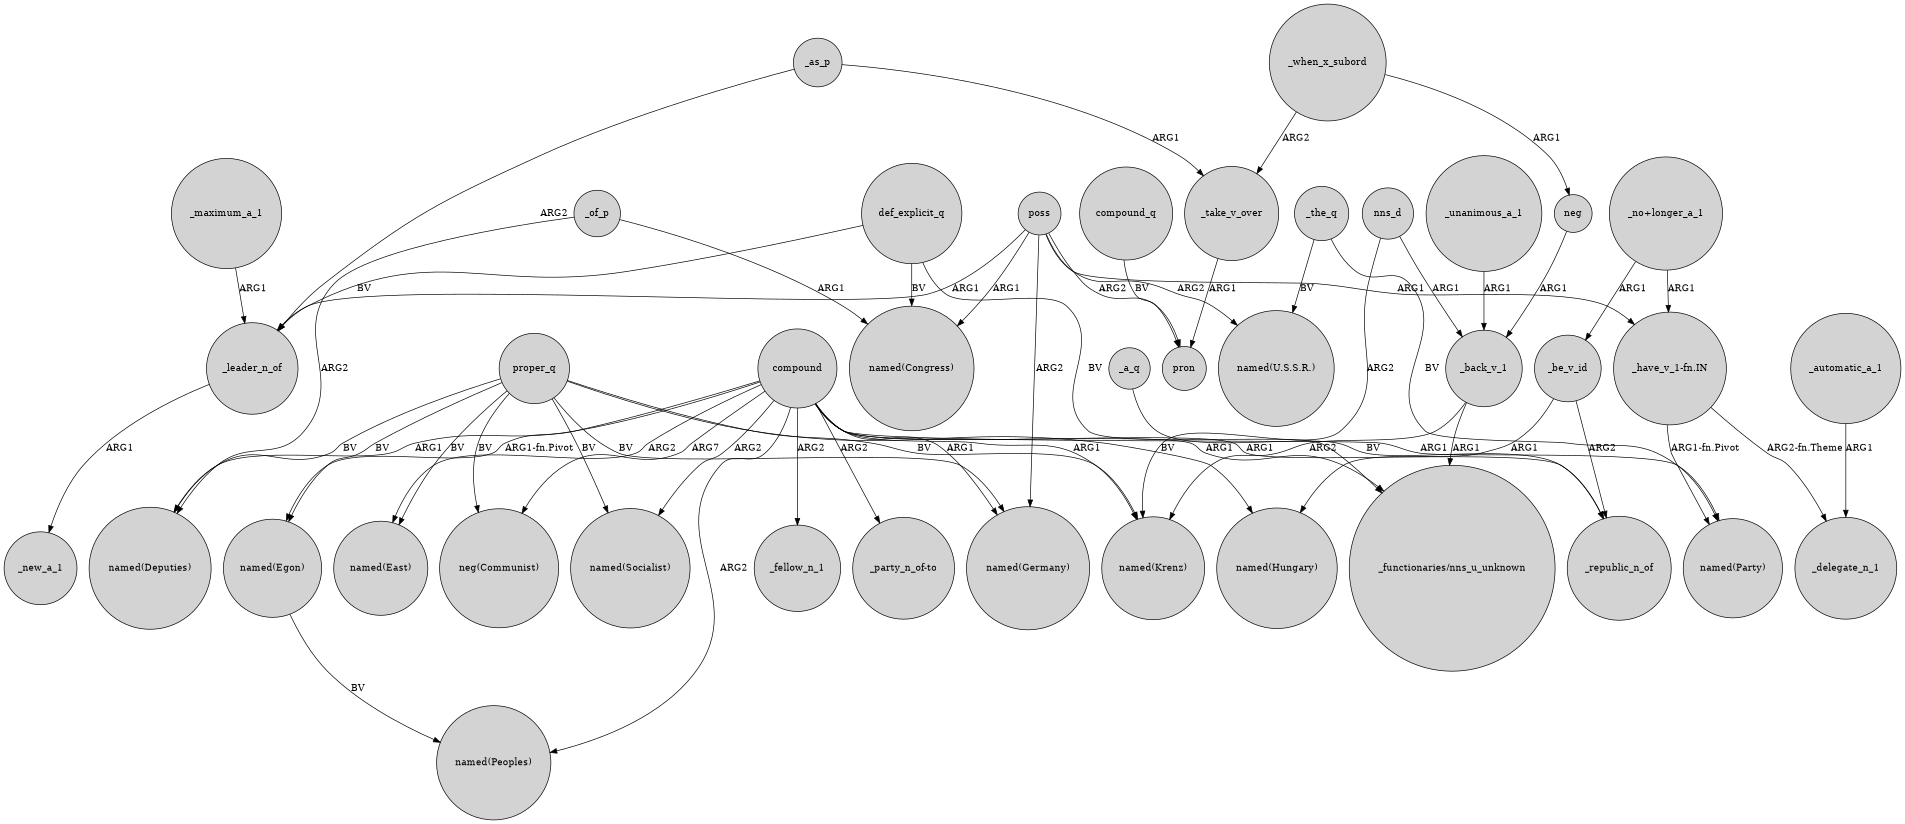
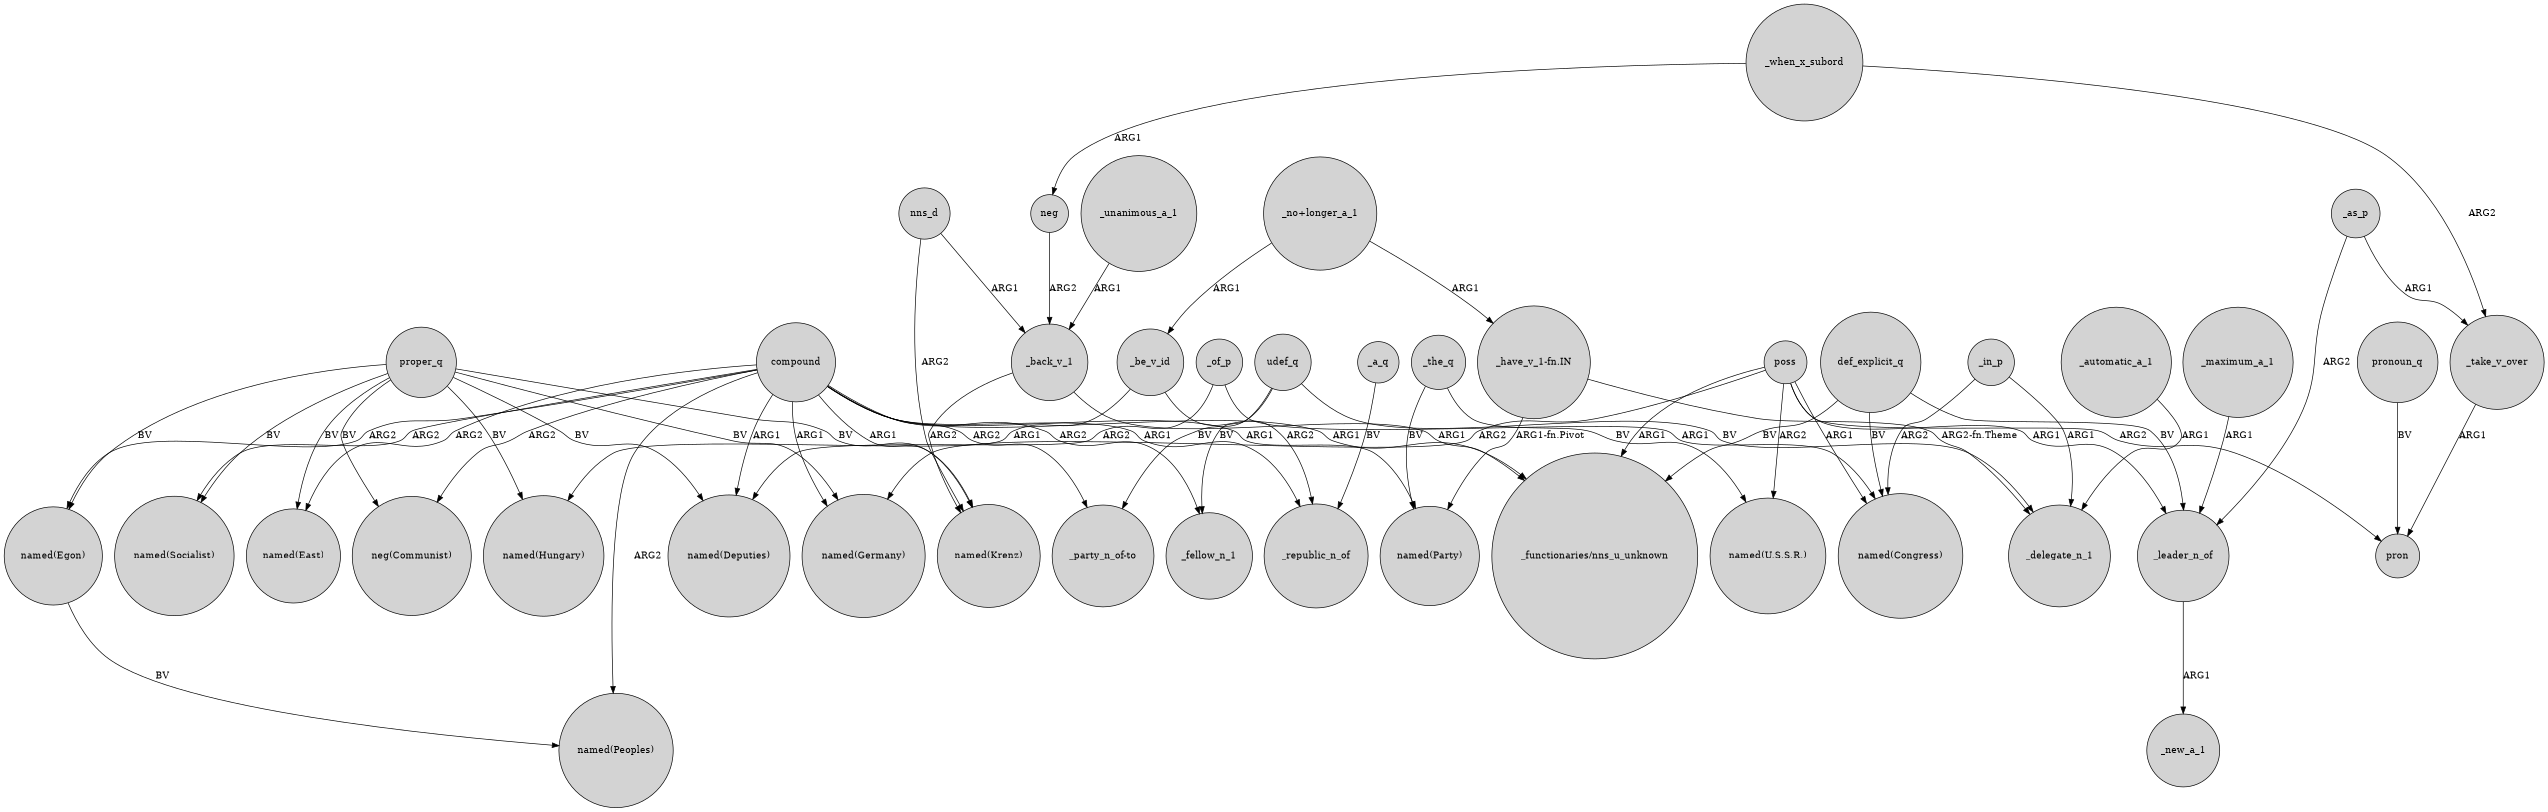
node "compound_q": label "compound_q" -> "pronoun_q"
edge "poss" -> "_have_v_1-fn.IN": now "poss" -> "_functionaries/nns_u_unknown"
edge "neg" -> "_back_v_1": label "ARG1" -> "ARG2"
node "udef_q": added
node "_in_p": added
edge "compound" -> "named(Egon)": label "ARG1-fn.Pivot" -> "ARG2"
edge "compound" -> "neg(Communist)": label "ARG7" -> "ARG2"
